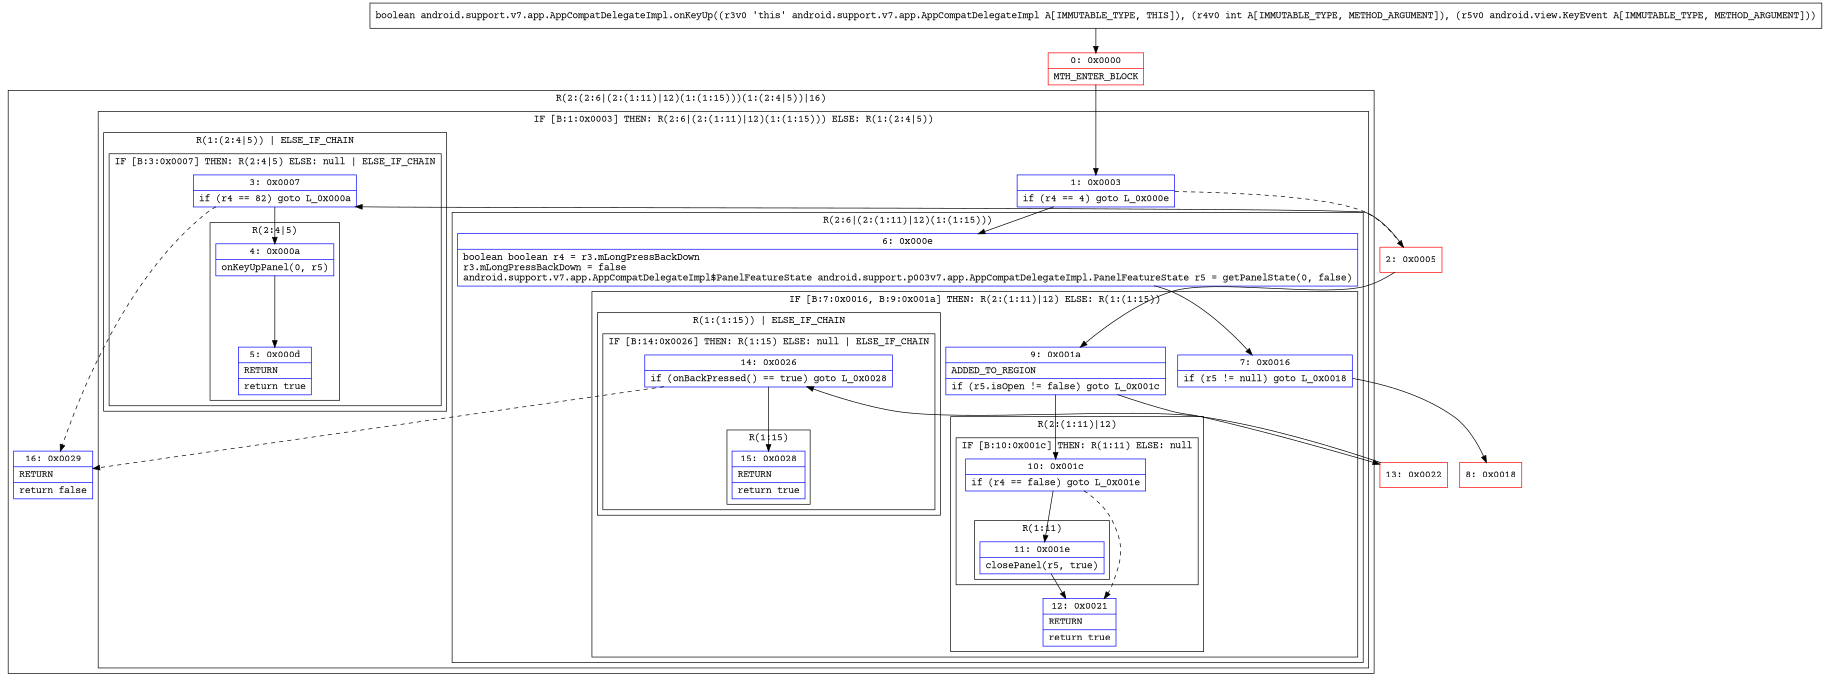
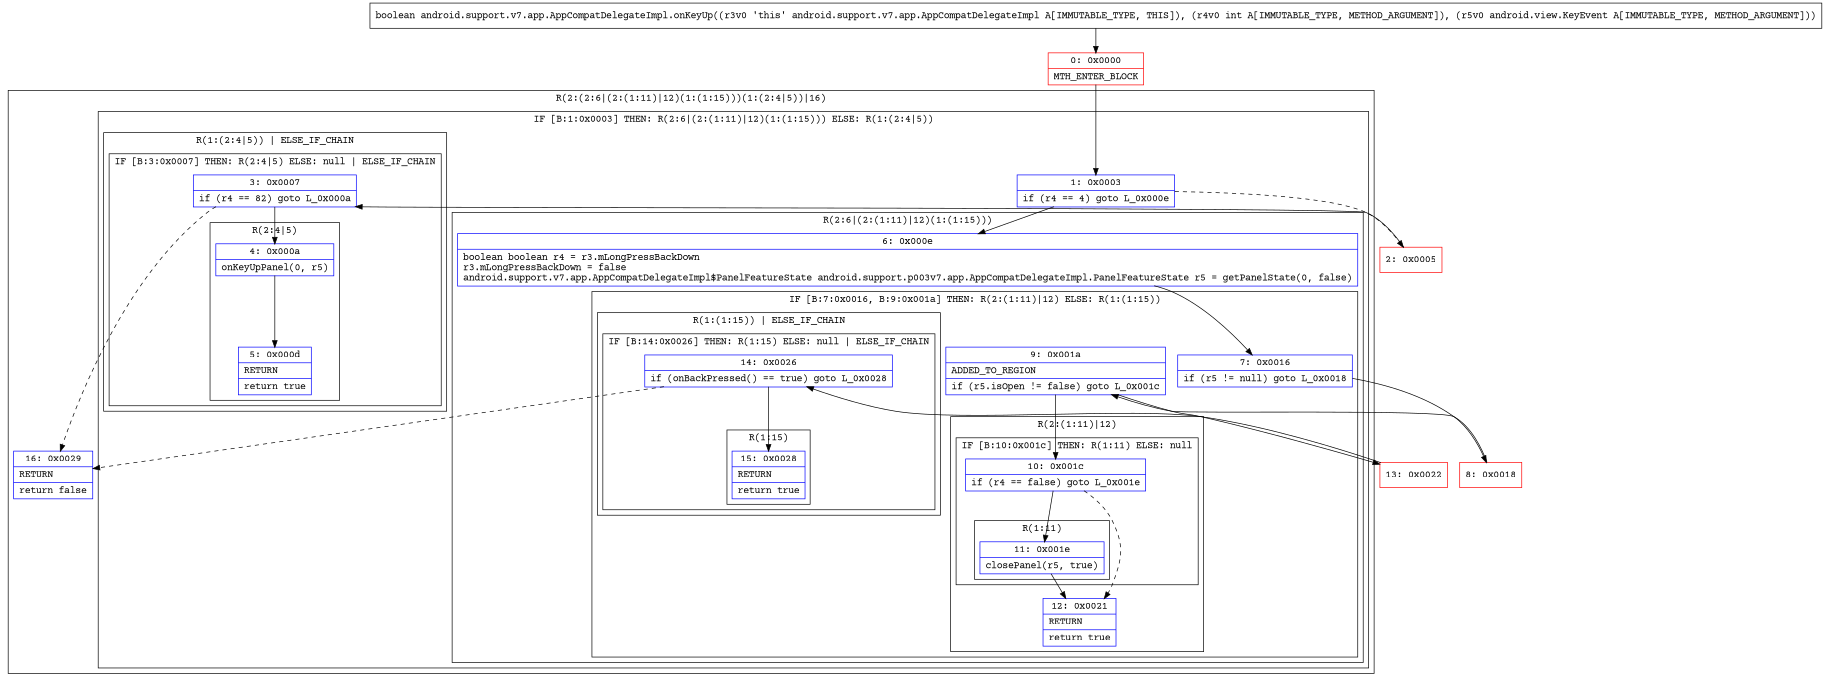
edge "2: 0x0005" -> "9: 0x001a": now "8: 0x0018" -> "9: 0x001a"
